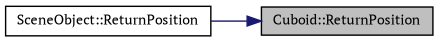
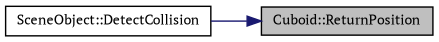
node "SceneObject::ReturnPosition": label "SceneObject::ReturnPosition" -> "SceneObject::DetectCollision"
